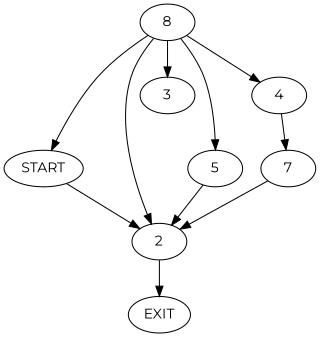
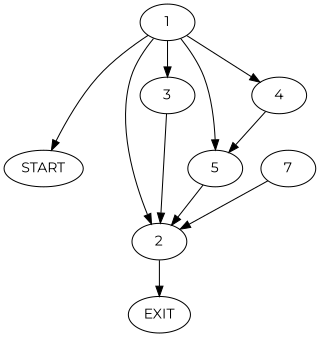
node "8": label "8" -> "1"
edge "4" -> "7": now "4" -> "5"
edge "START" -> "2": now "3" -> "2"
